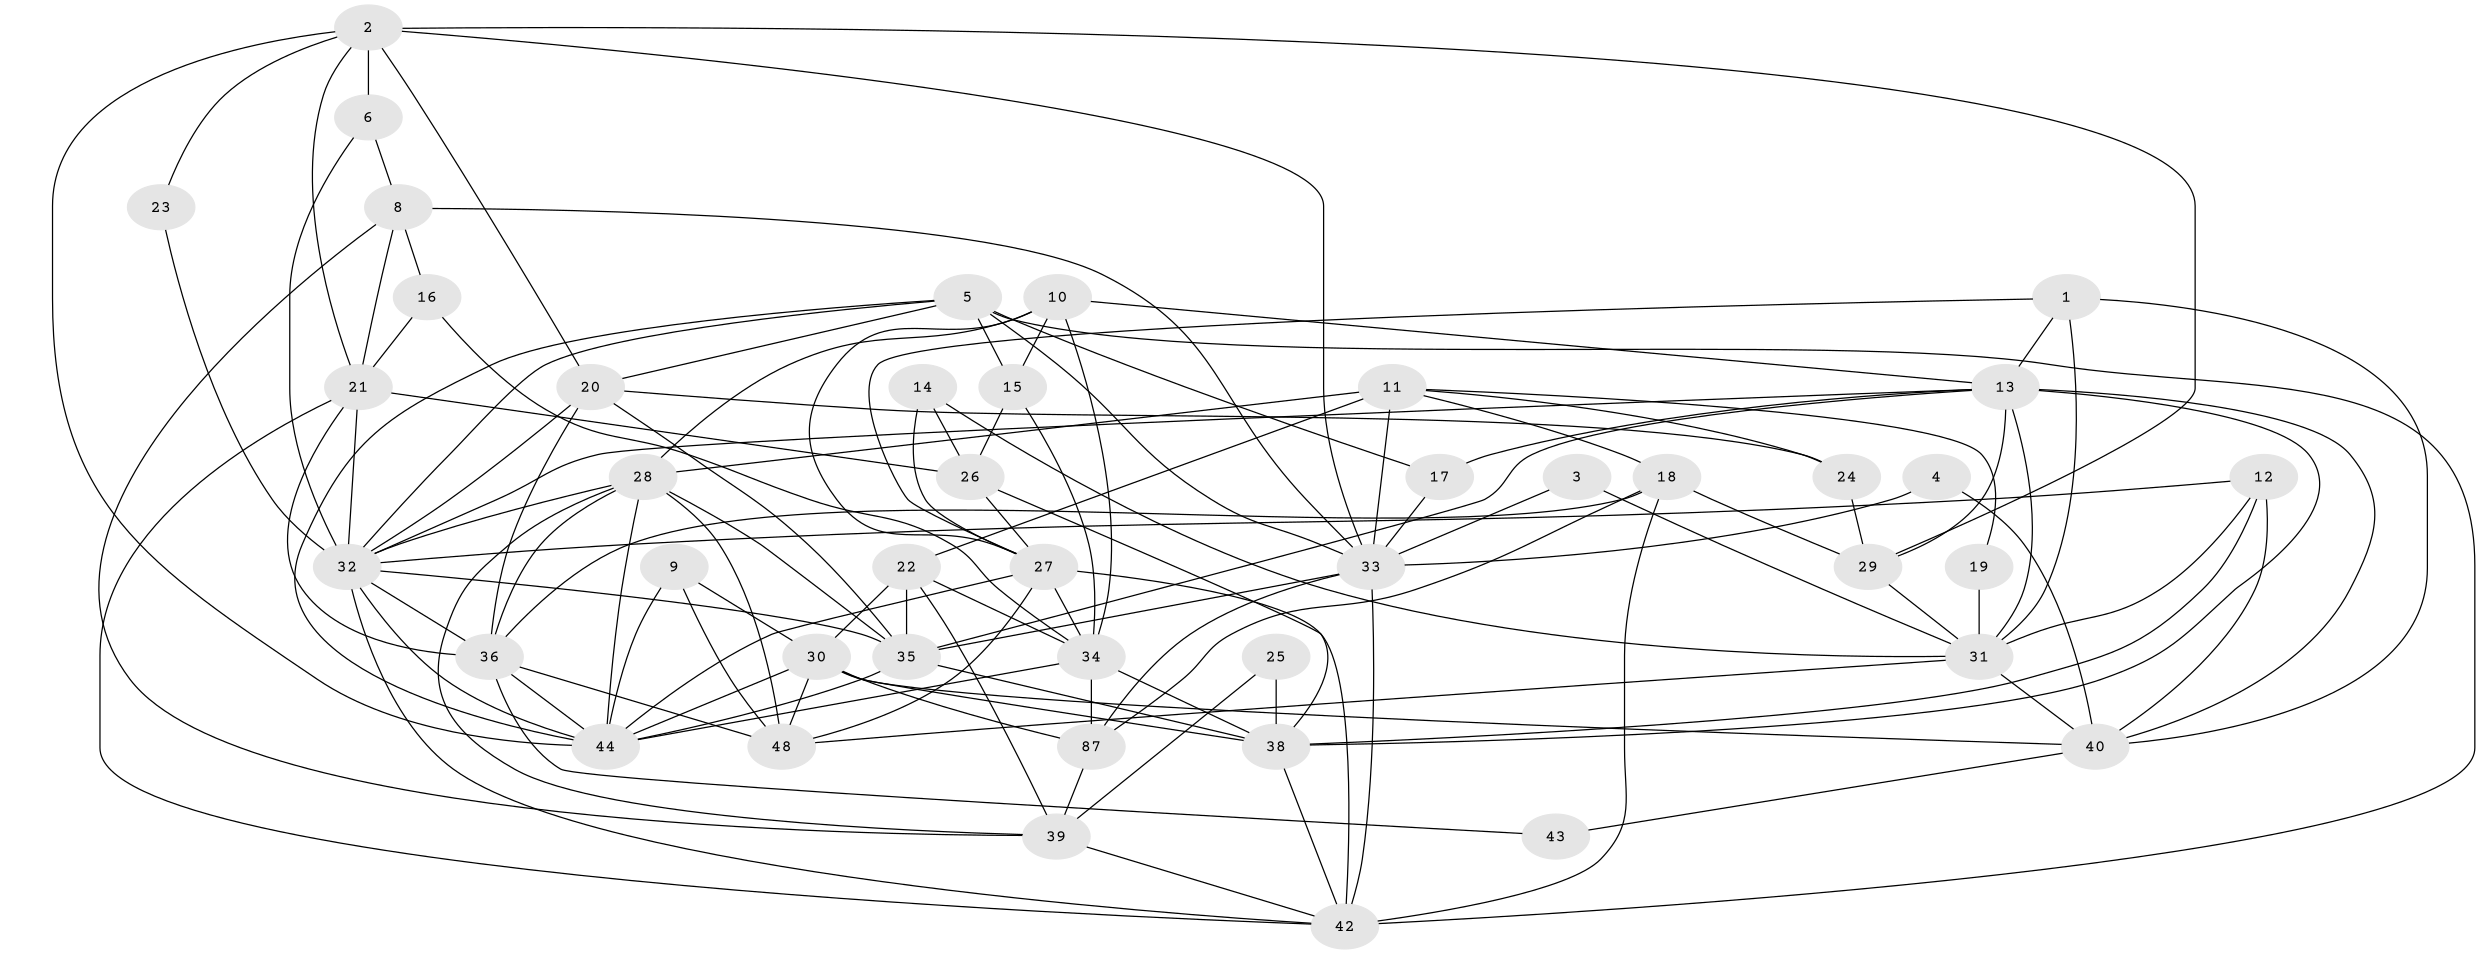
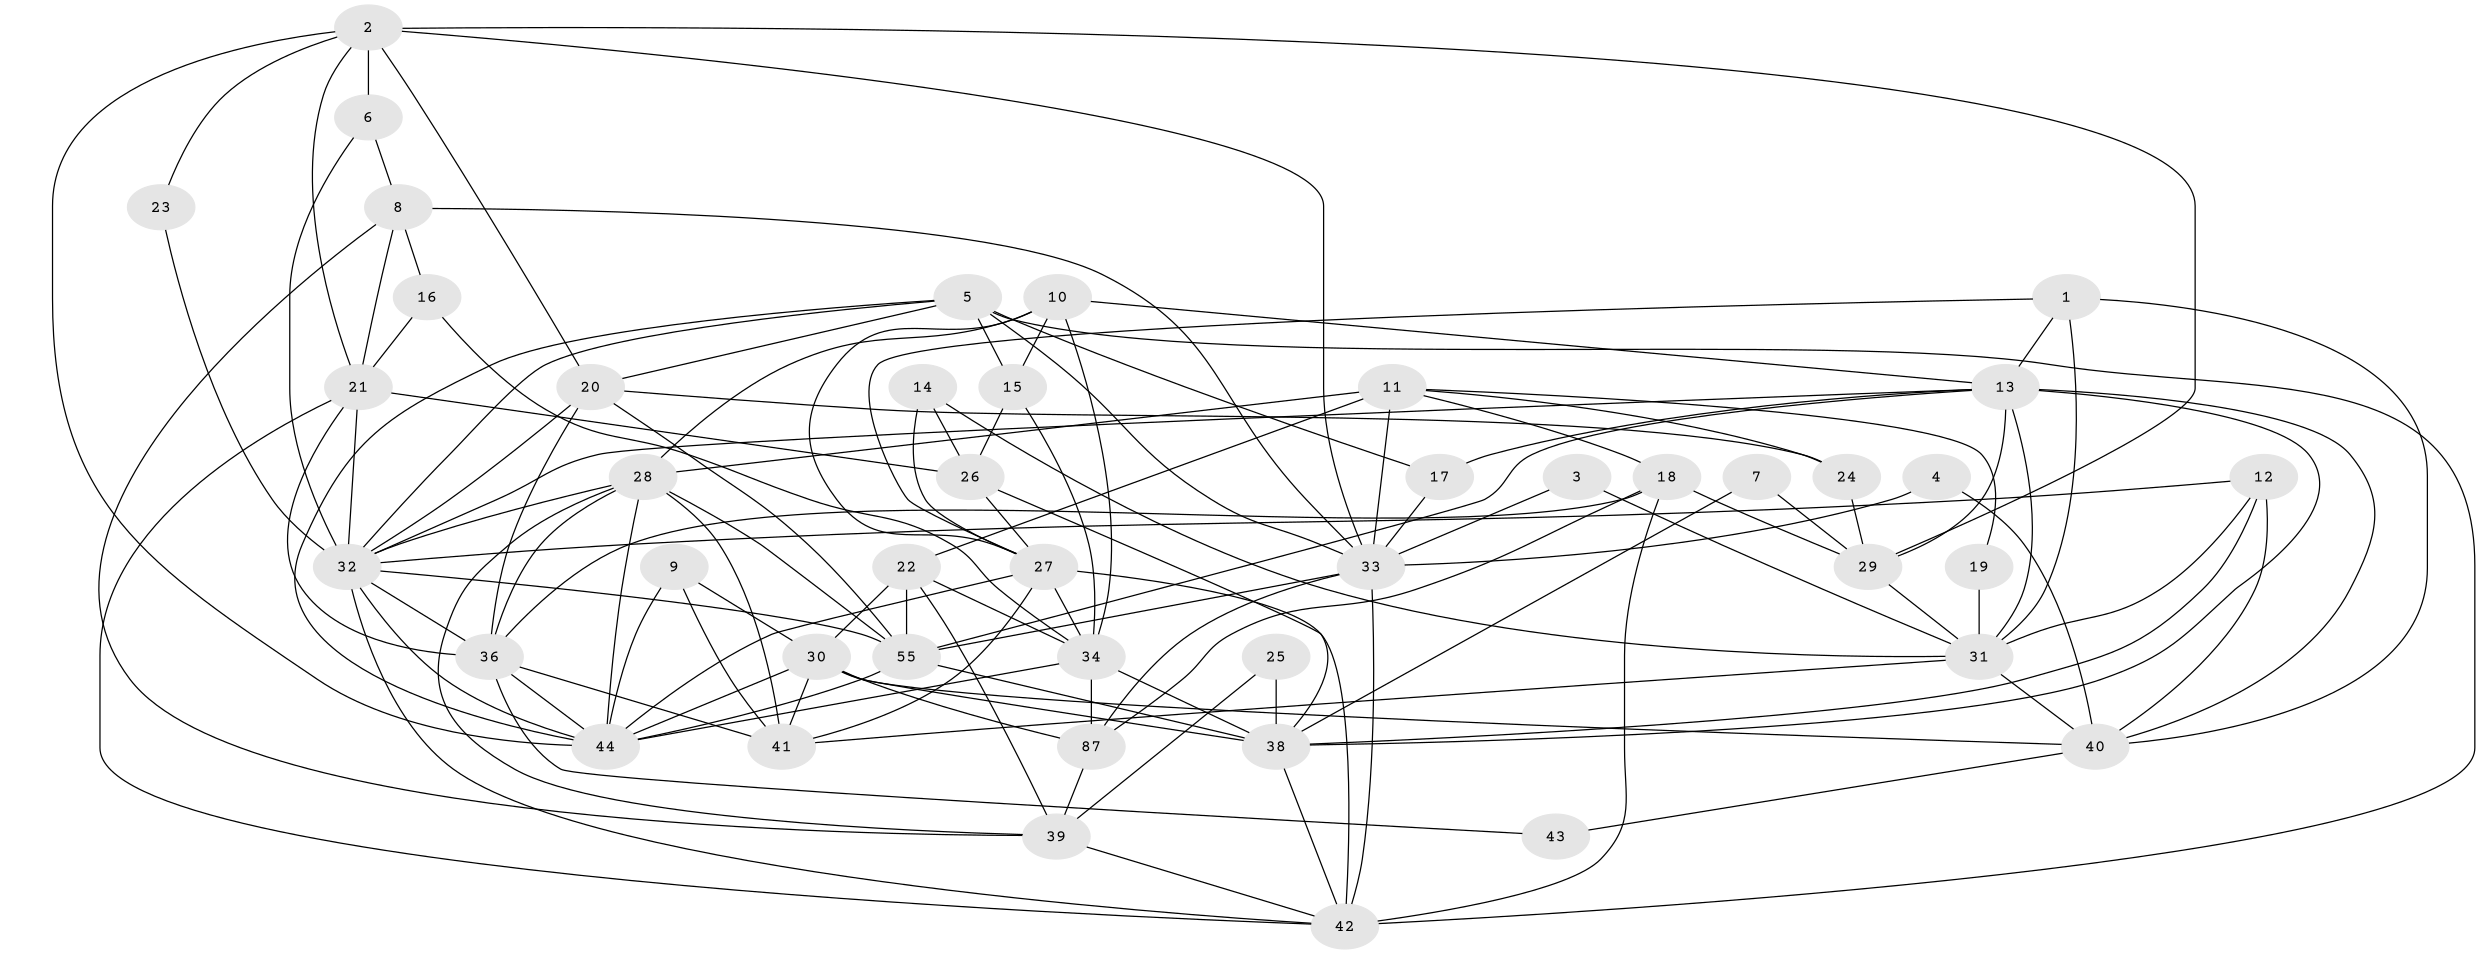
node "7": added
node "35": label "35" -> "55"
node "48": label "48" -> "41"
